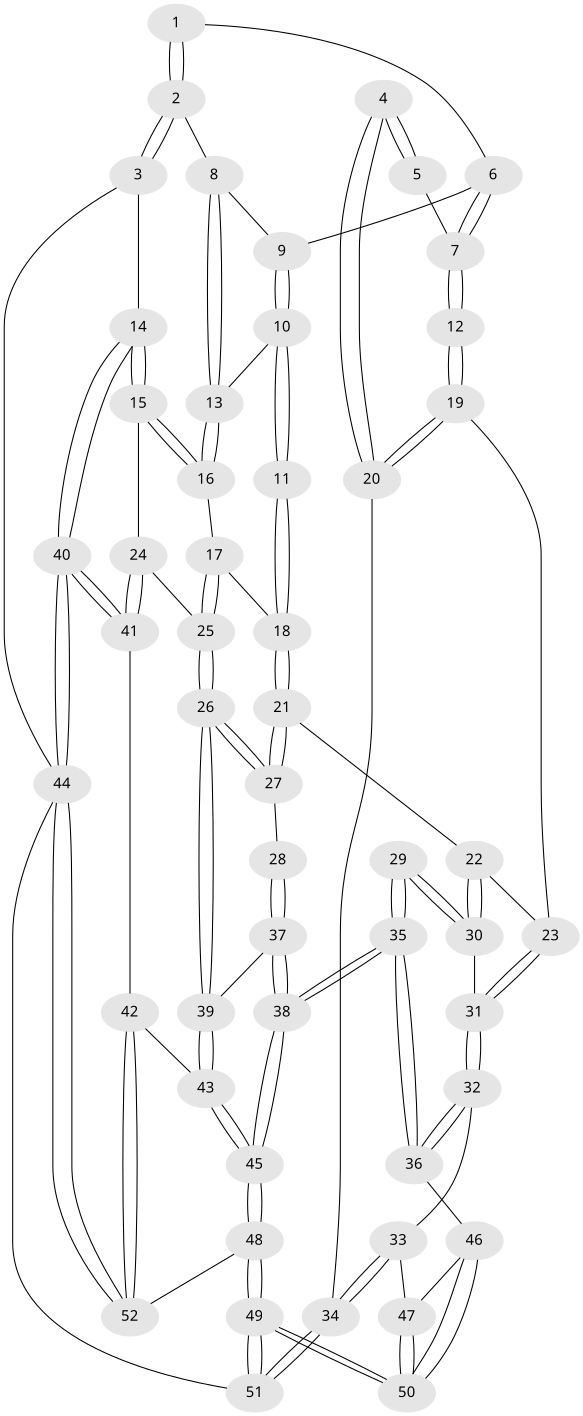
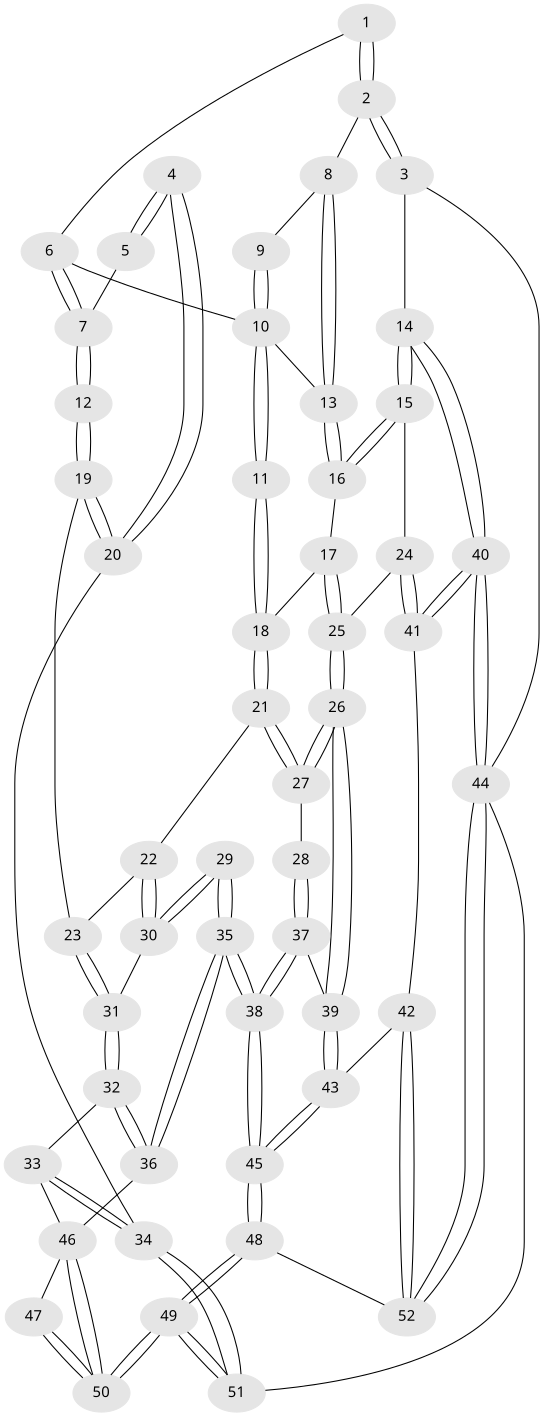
edge "6" -- "9": now "6" -- "10"
edge "33" -- "47": now "33" -- "46"
